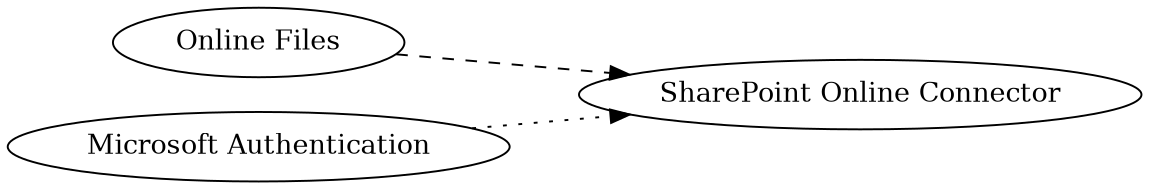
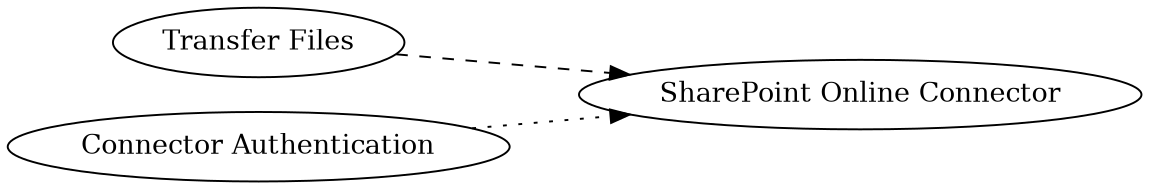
node "Online Files": label "Online Files" -> "Transfer Files"
node "Microsoft Authentication": label "Microsoft Authentication" -> "Connector Authentication"
